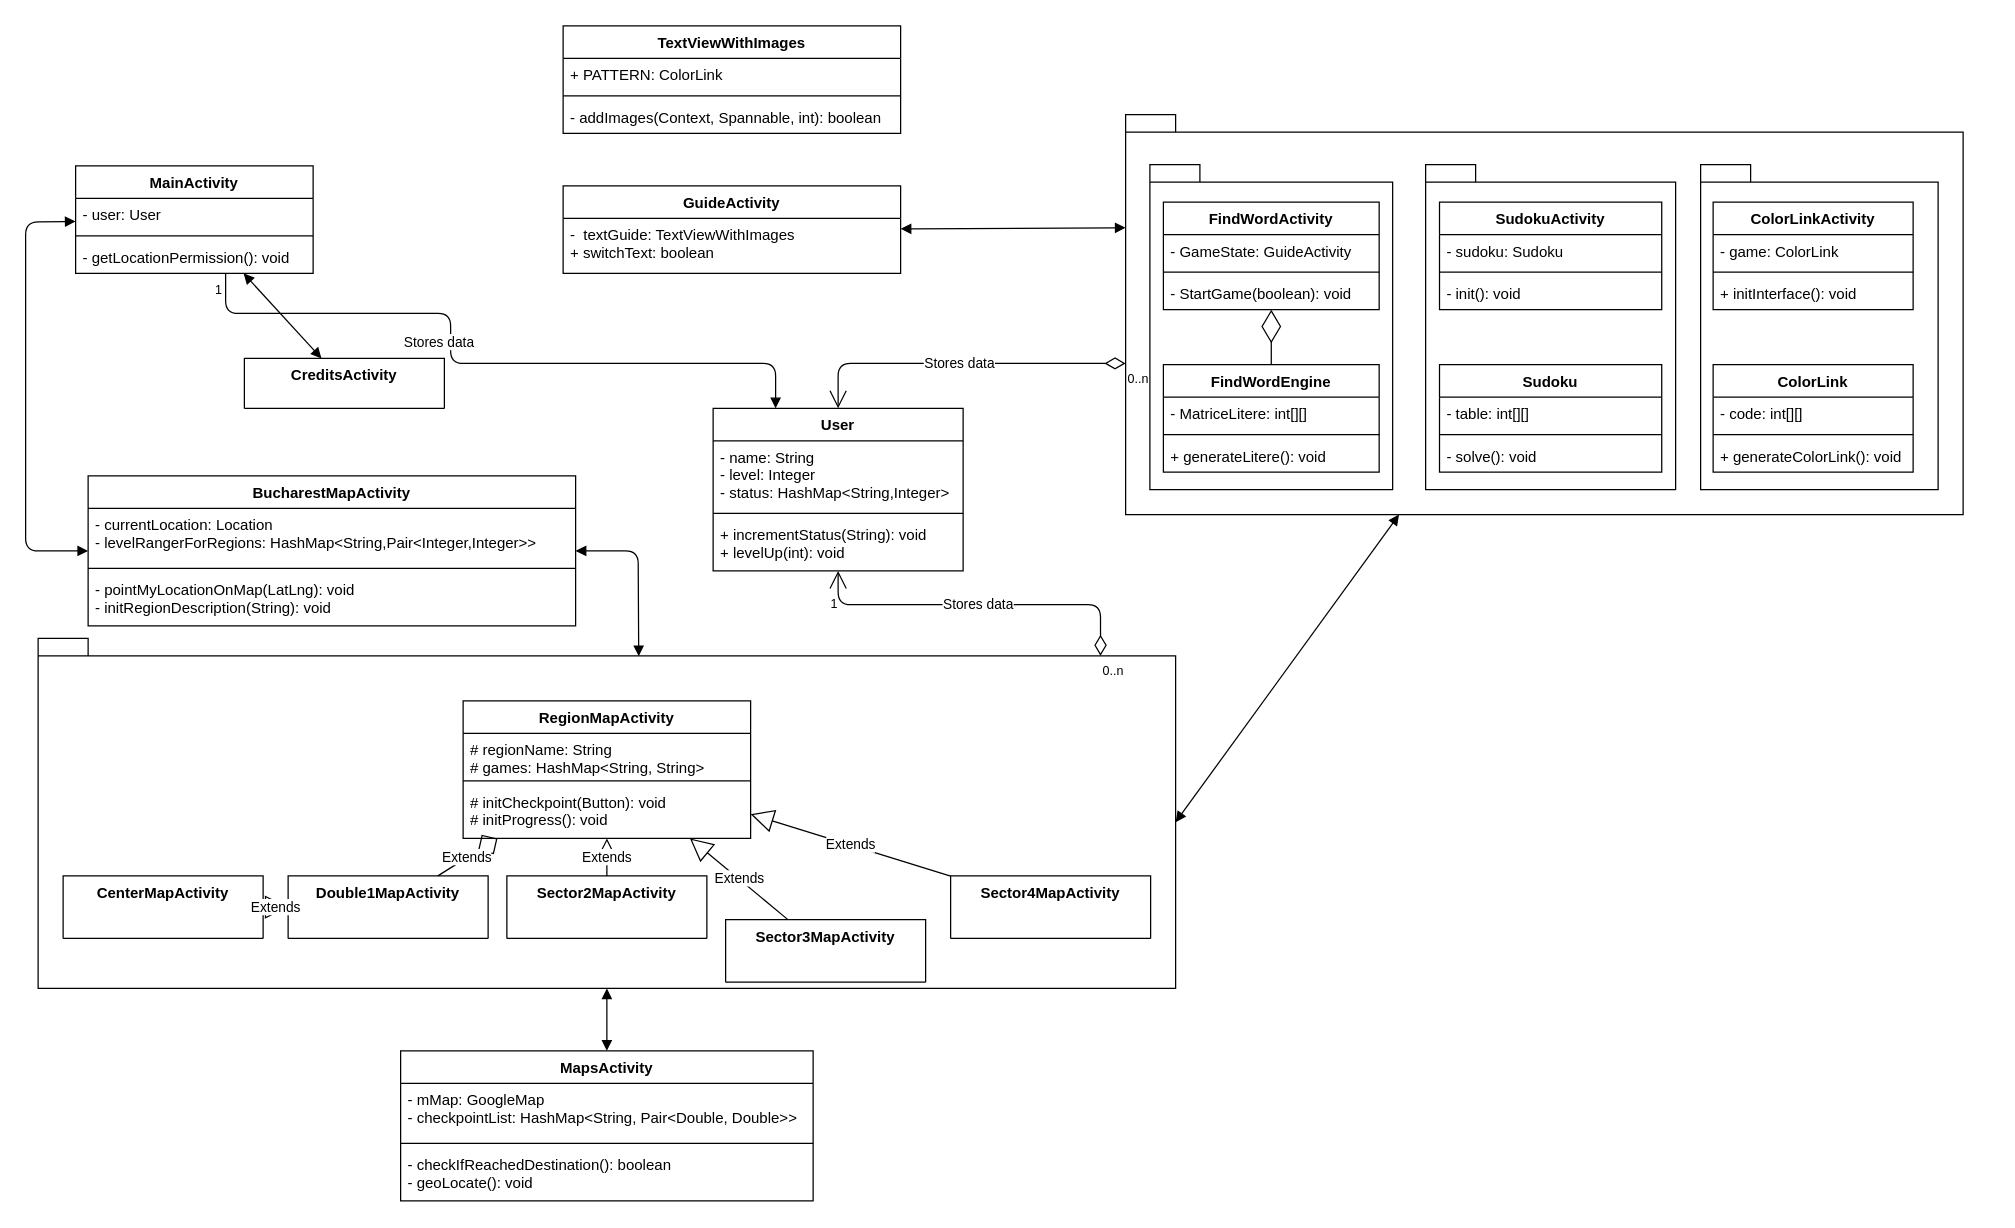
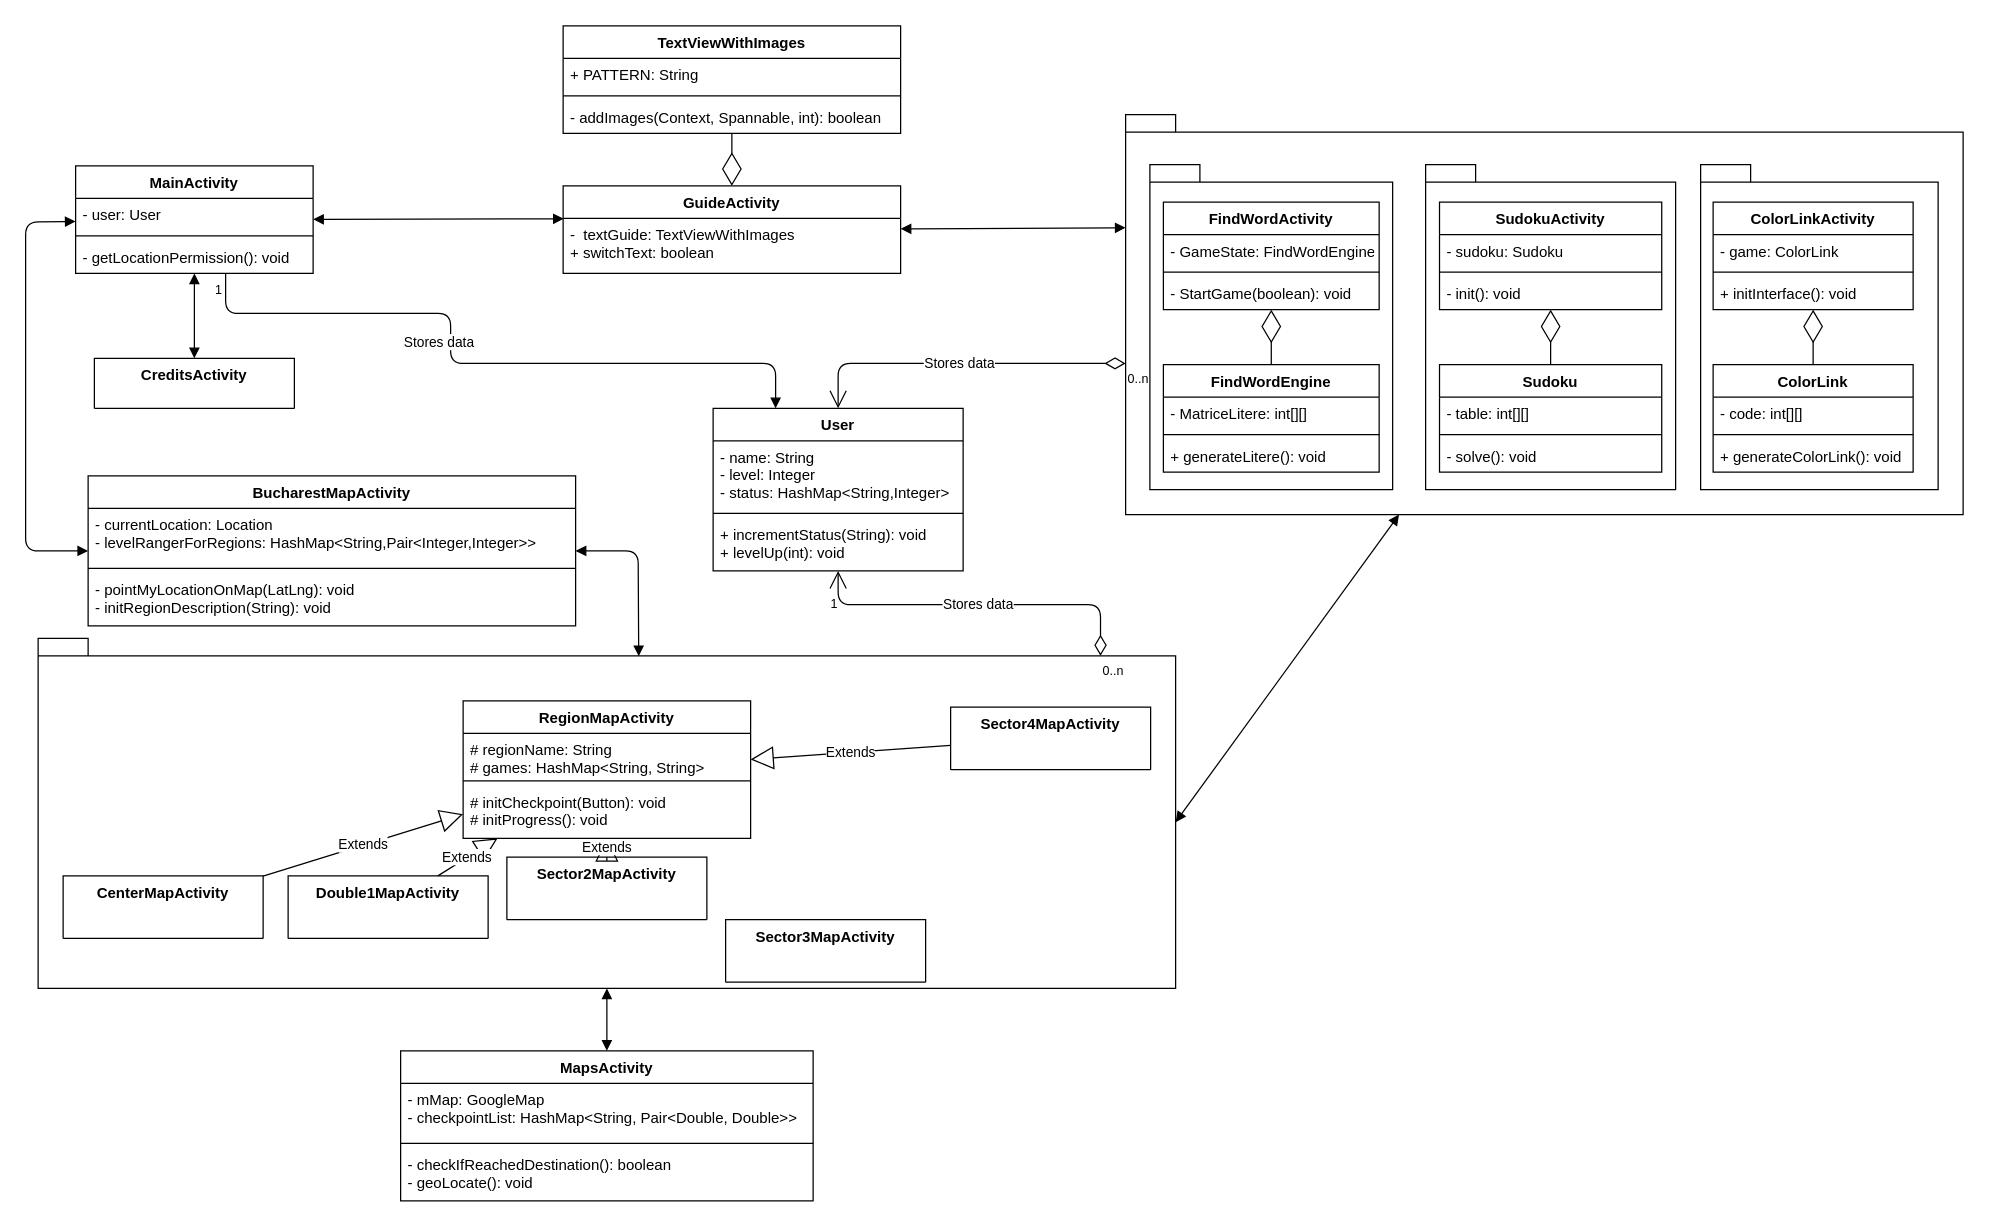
node "+ PATTERN: ColorLink": label "+ PATTERN: ColorLink" -> "+ PATTERN: String"
edge "TextViewWithImages" -> "GuideActivity": added
edge "MainActivity" -- "GuideActivity": added
node "- GameState: GuideActivity": label "- GameState: GuideActivity" -> "- GameState: FindWordEngine"
edge "Sudoku" -> "- init(): void": added
edge "ColorLink" -> "+ initInterface(): void": added
node "CreditsActivity": moved (344, 383) -> (194, 383)
edge "Double1MapActivity" -> "RegionMapActivity": arrowhead diamond -> block
edge "Sector3MapActivity" -> "RegionMapActivity": removed, label "Extends"
edge "CenterMapActivity" -> "Double1MapActivity": now "CenterMapActivity" -> "RegionMapActivity"
node "Sector2MapActivity": moved (607, 907) -> (607, 888)
node "Sector4MapActivity": moved (1051, 907) -> (1051, 738)
